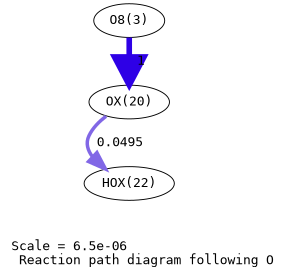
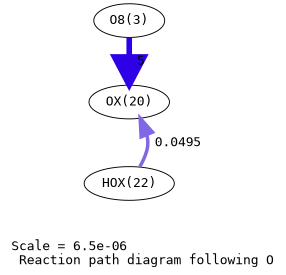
edge "O8(3)" -> "OX(20)": label " 1" -> " 5"
edge "OX(20)" -> "HOX(22)": reversed
